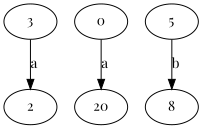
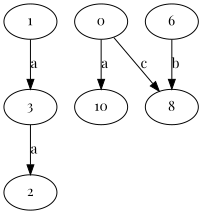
node "1": added
node "5": label "5" -> "6"
edge "0" -> "8": added, label "c"
node "20": label "20" -> "10"
